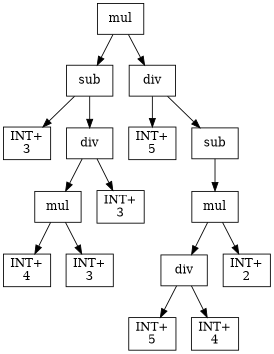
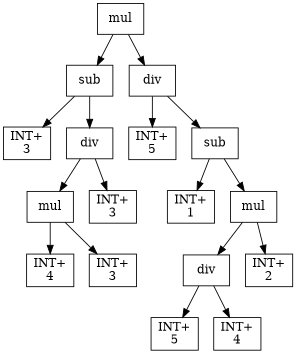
node "INT+ 1": added
